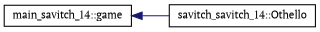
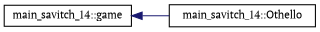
node "savitch_savitch_14::Othello": label "savitch_savitch_14::Othello" -> "main_savitch_14::Othello"
